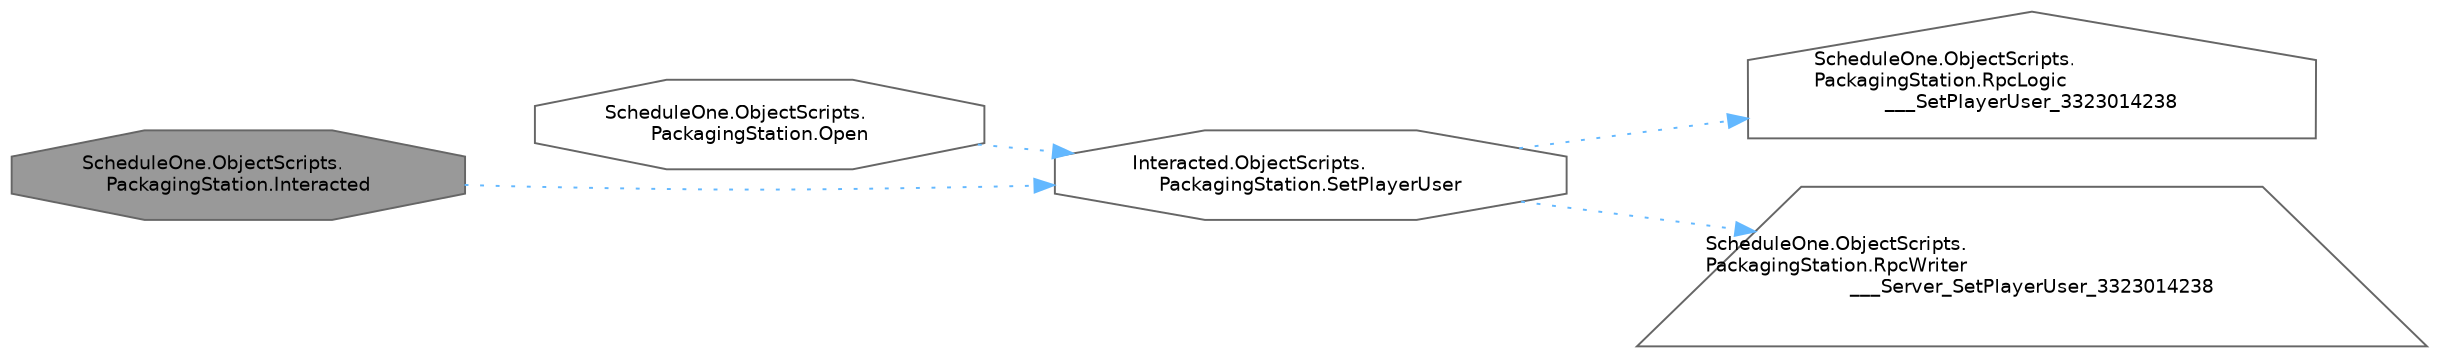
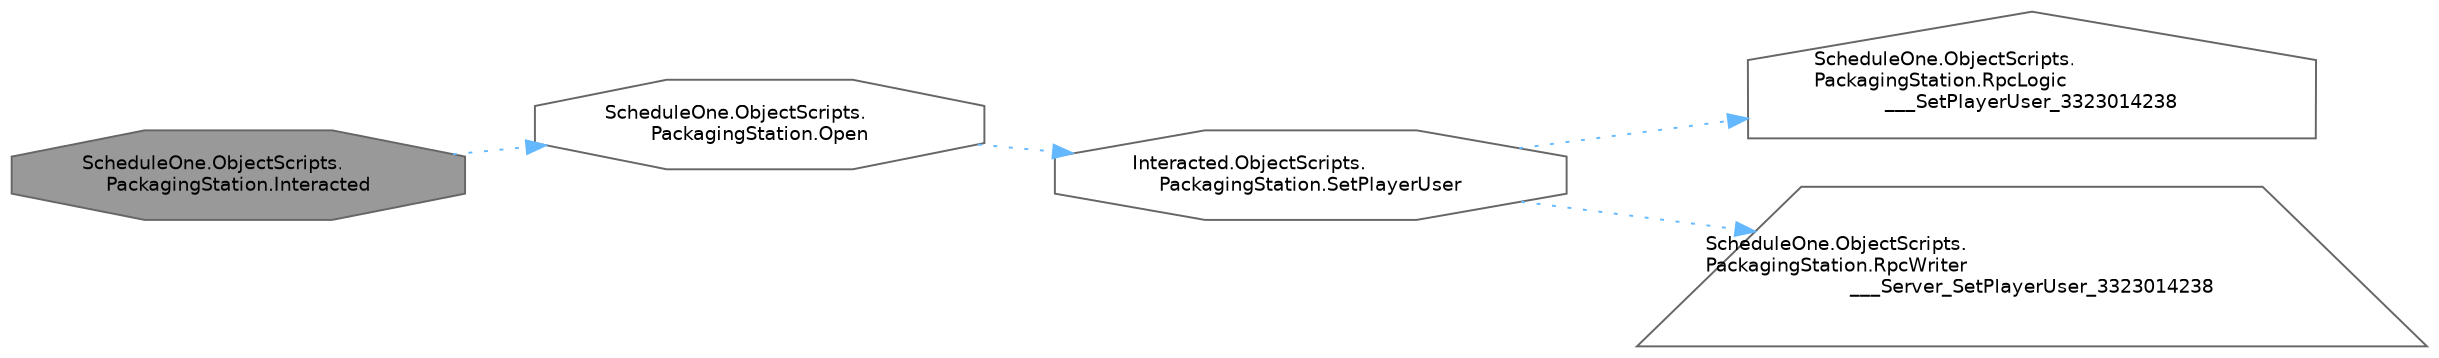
edge "ScheduleOne.ObjectScripts. PackagingStation.Interacted" -> "Interacted.ObjectScripts. PackagingStation.SetPlayerUser": now "ScheduleOne.ObjectScripts. PackagingStation.Interacted" -> "ScheduleOne.ObjectScripts. PackagingStation.Open"
